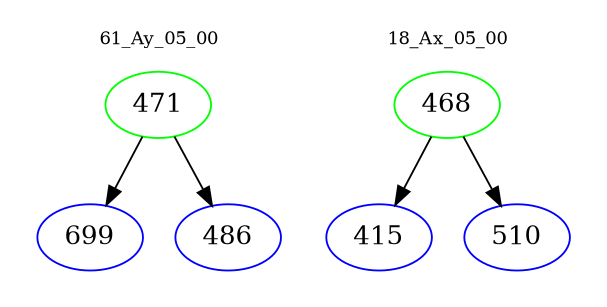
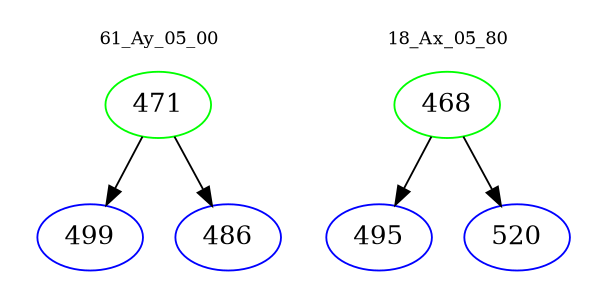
cluster "18_Ax_05_00": label "18_Ax_05_00" -> "18_Ax_05_80"
node "699": label "699" -> "499"
node "415": label "415" -> "495"
node "510": label "510" -> "520"
